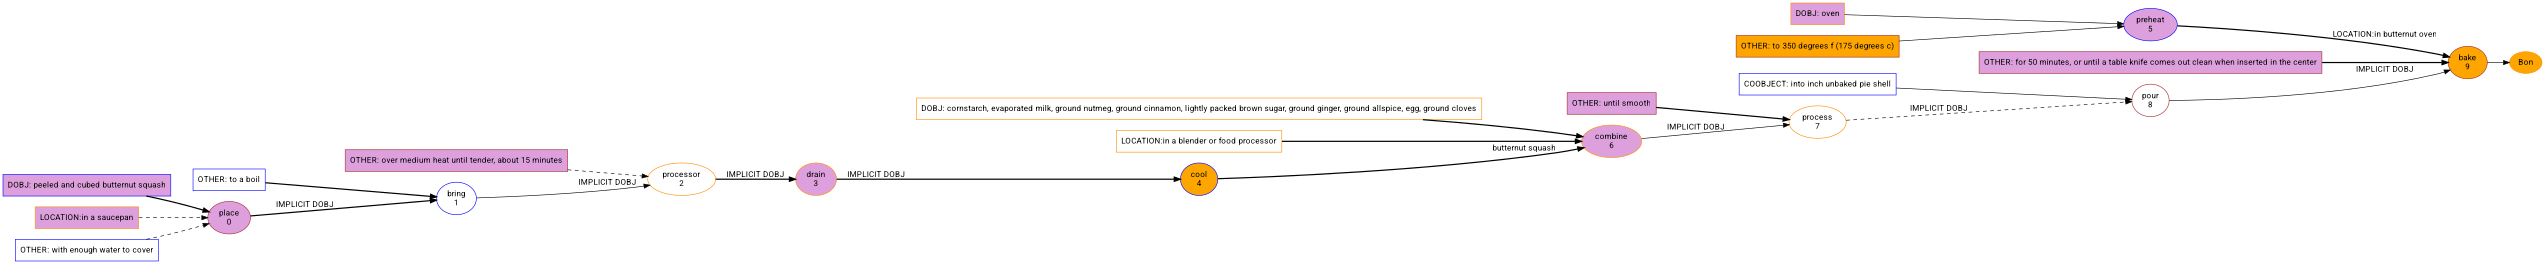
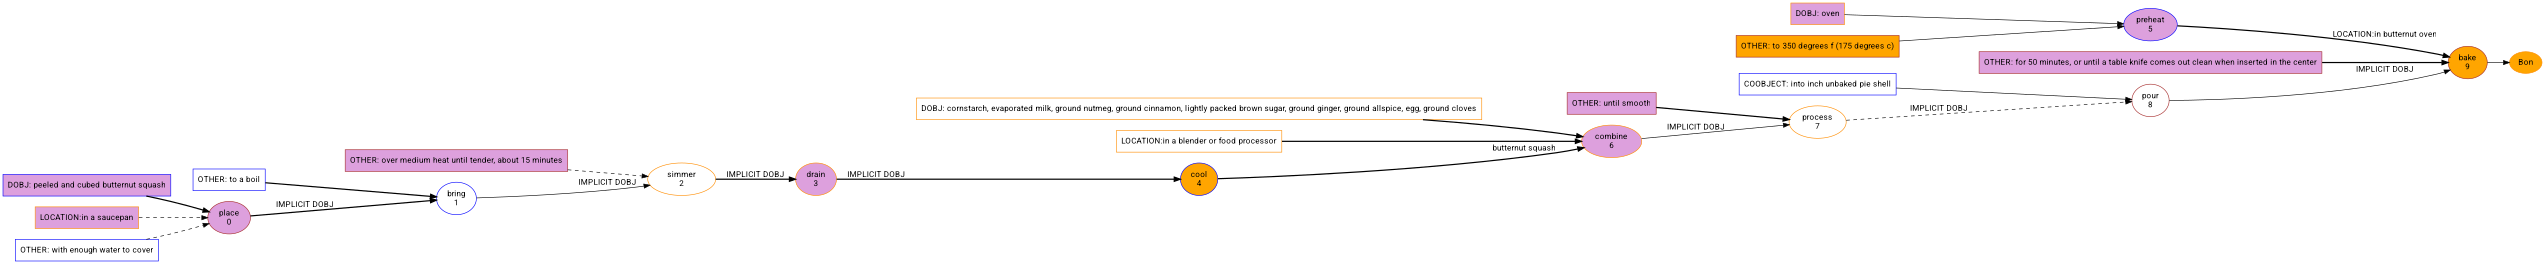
node "processor 2": label "processor 2" -> "simmer 2"
